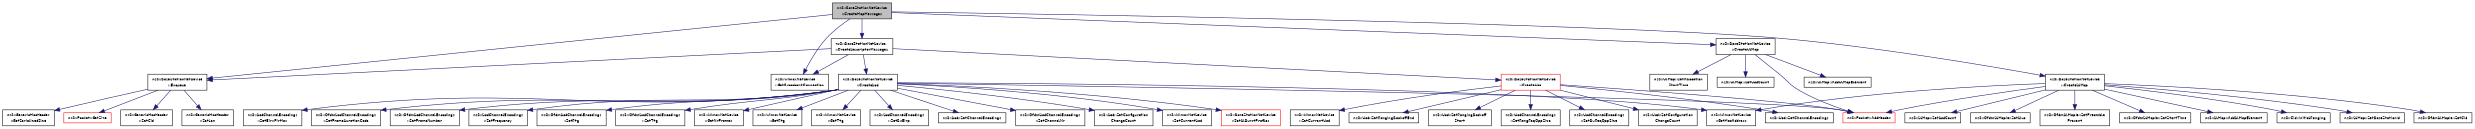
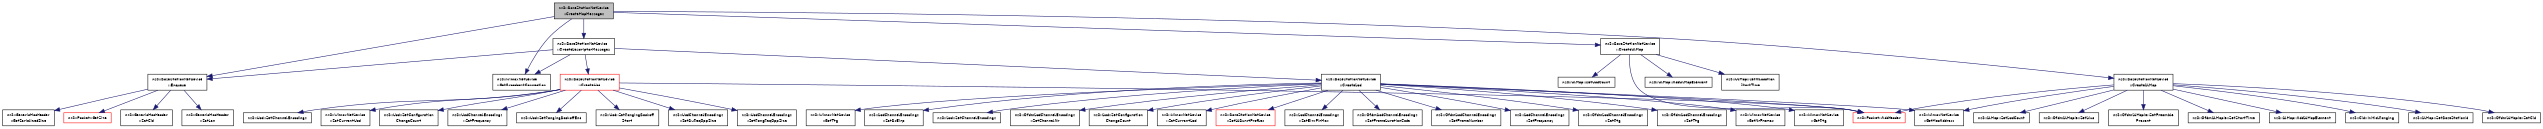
node "ns3::UcdChannelEncodings ::SetFrequency": added
